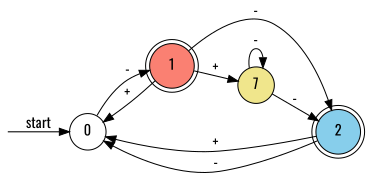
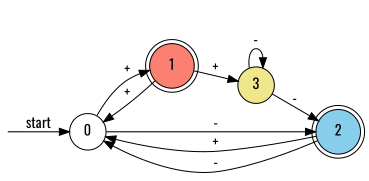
edge "1" -> "2": now "0" -> "2"
edge "0" -> "1": label "-" -> "+"
node "7": label "7" -> "3"
